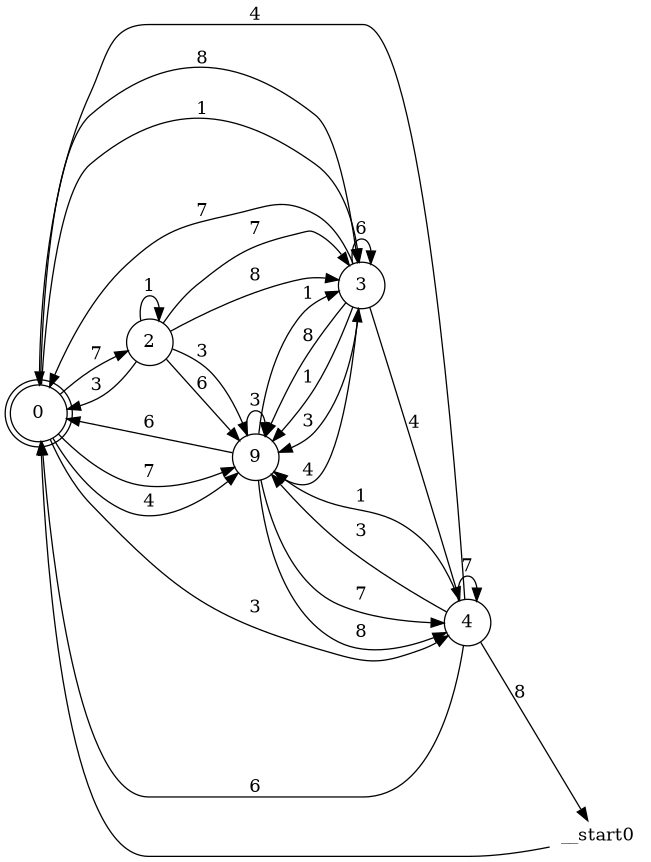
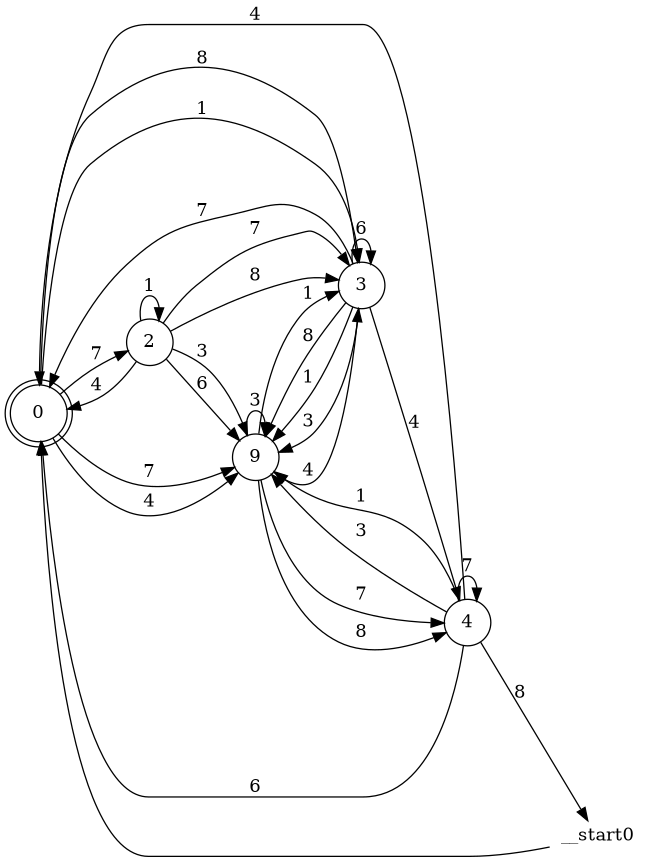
edge "2" -> "0": label "3" -> "4"
edge "9" -> "0": removed, label "6"
edge "0" -> "4": removed, label "3"
